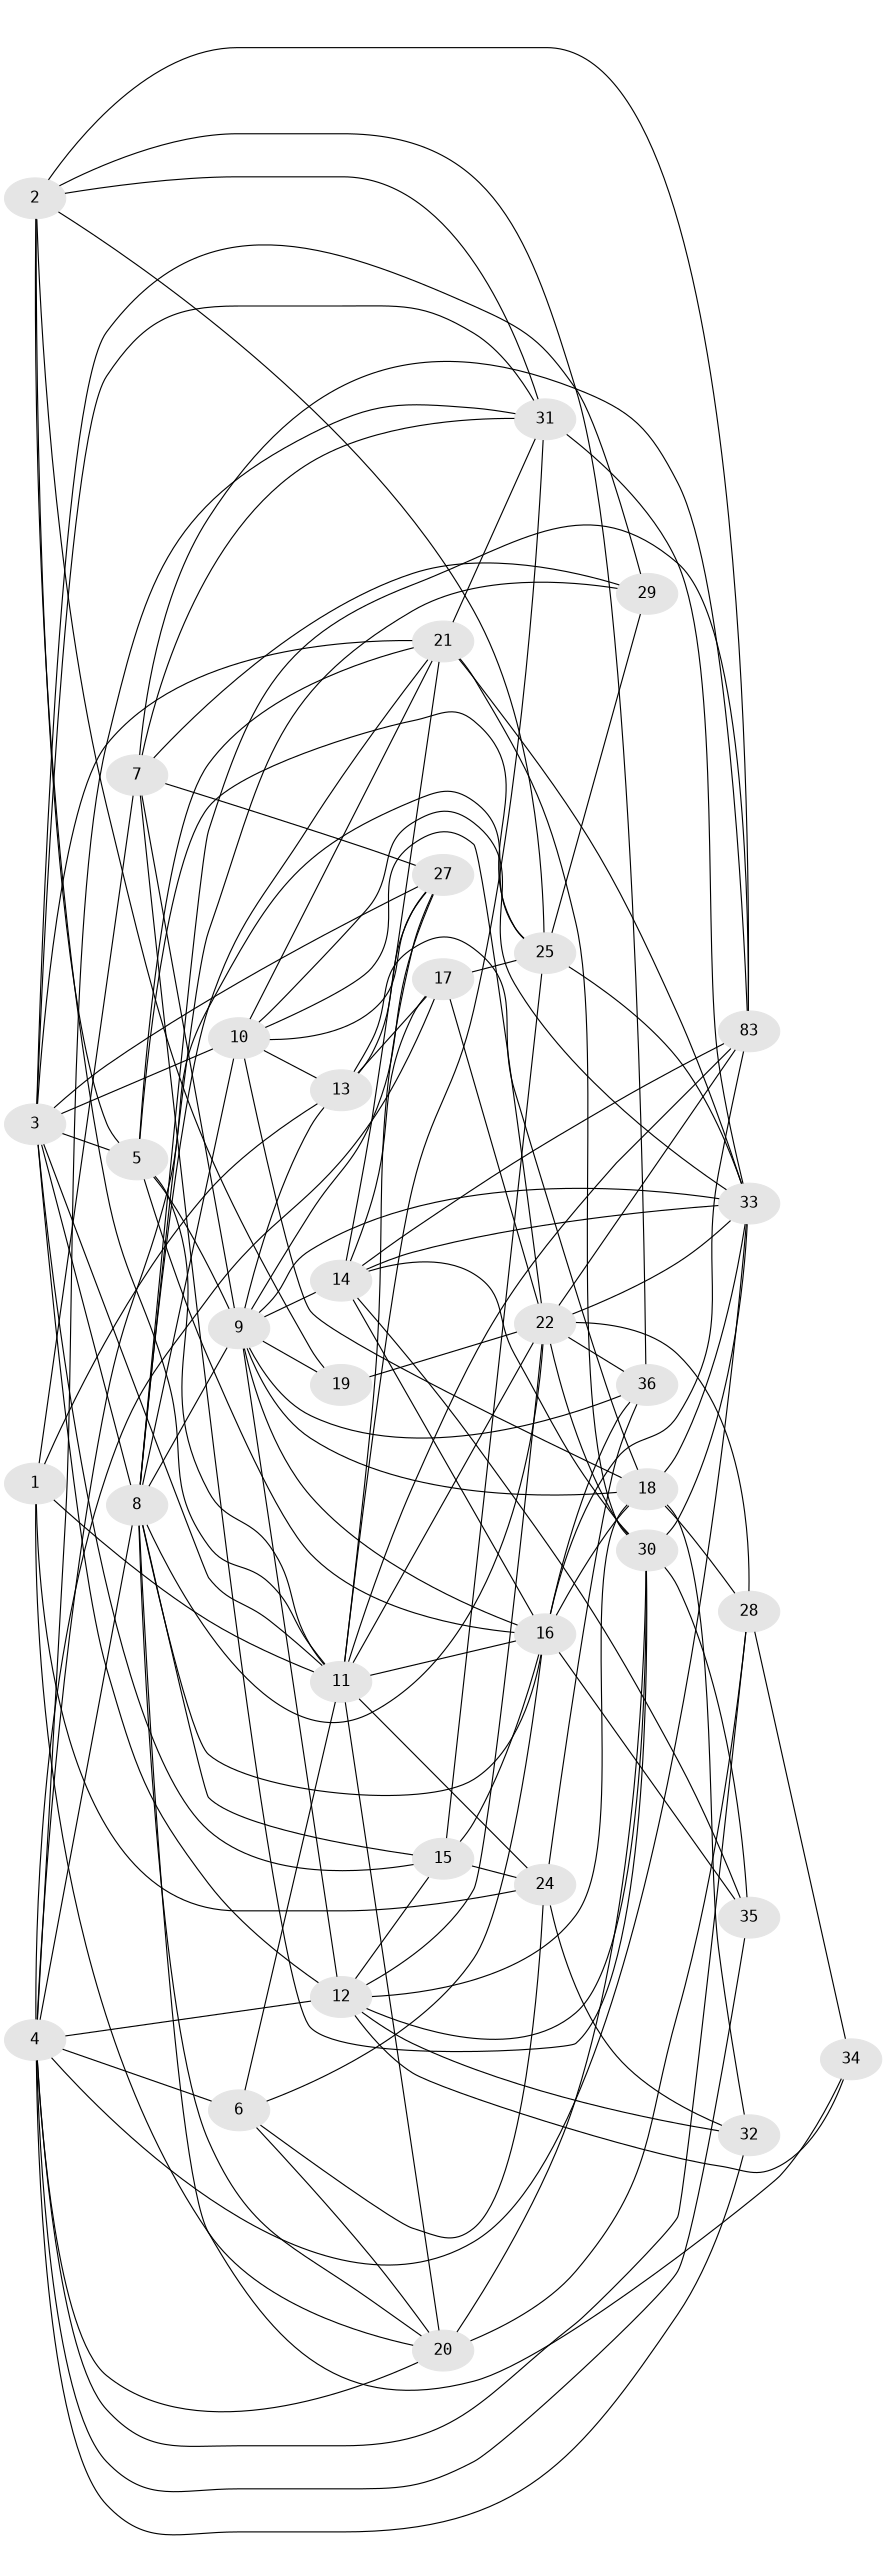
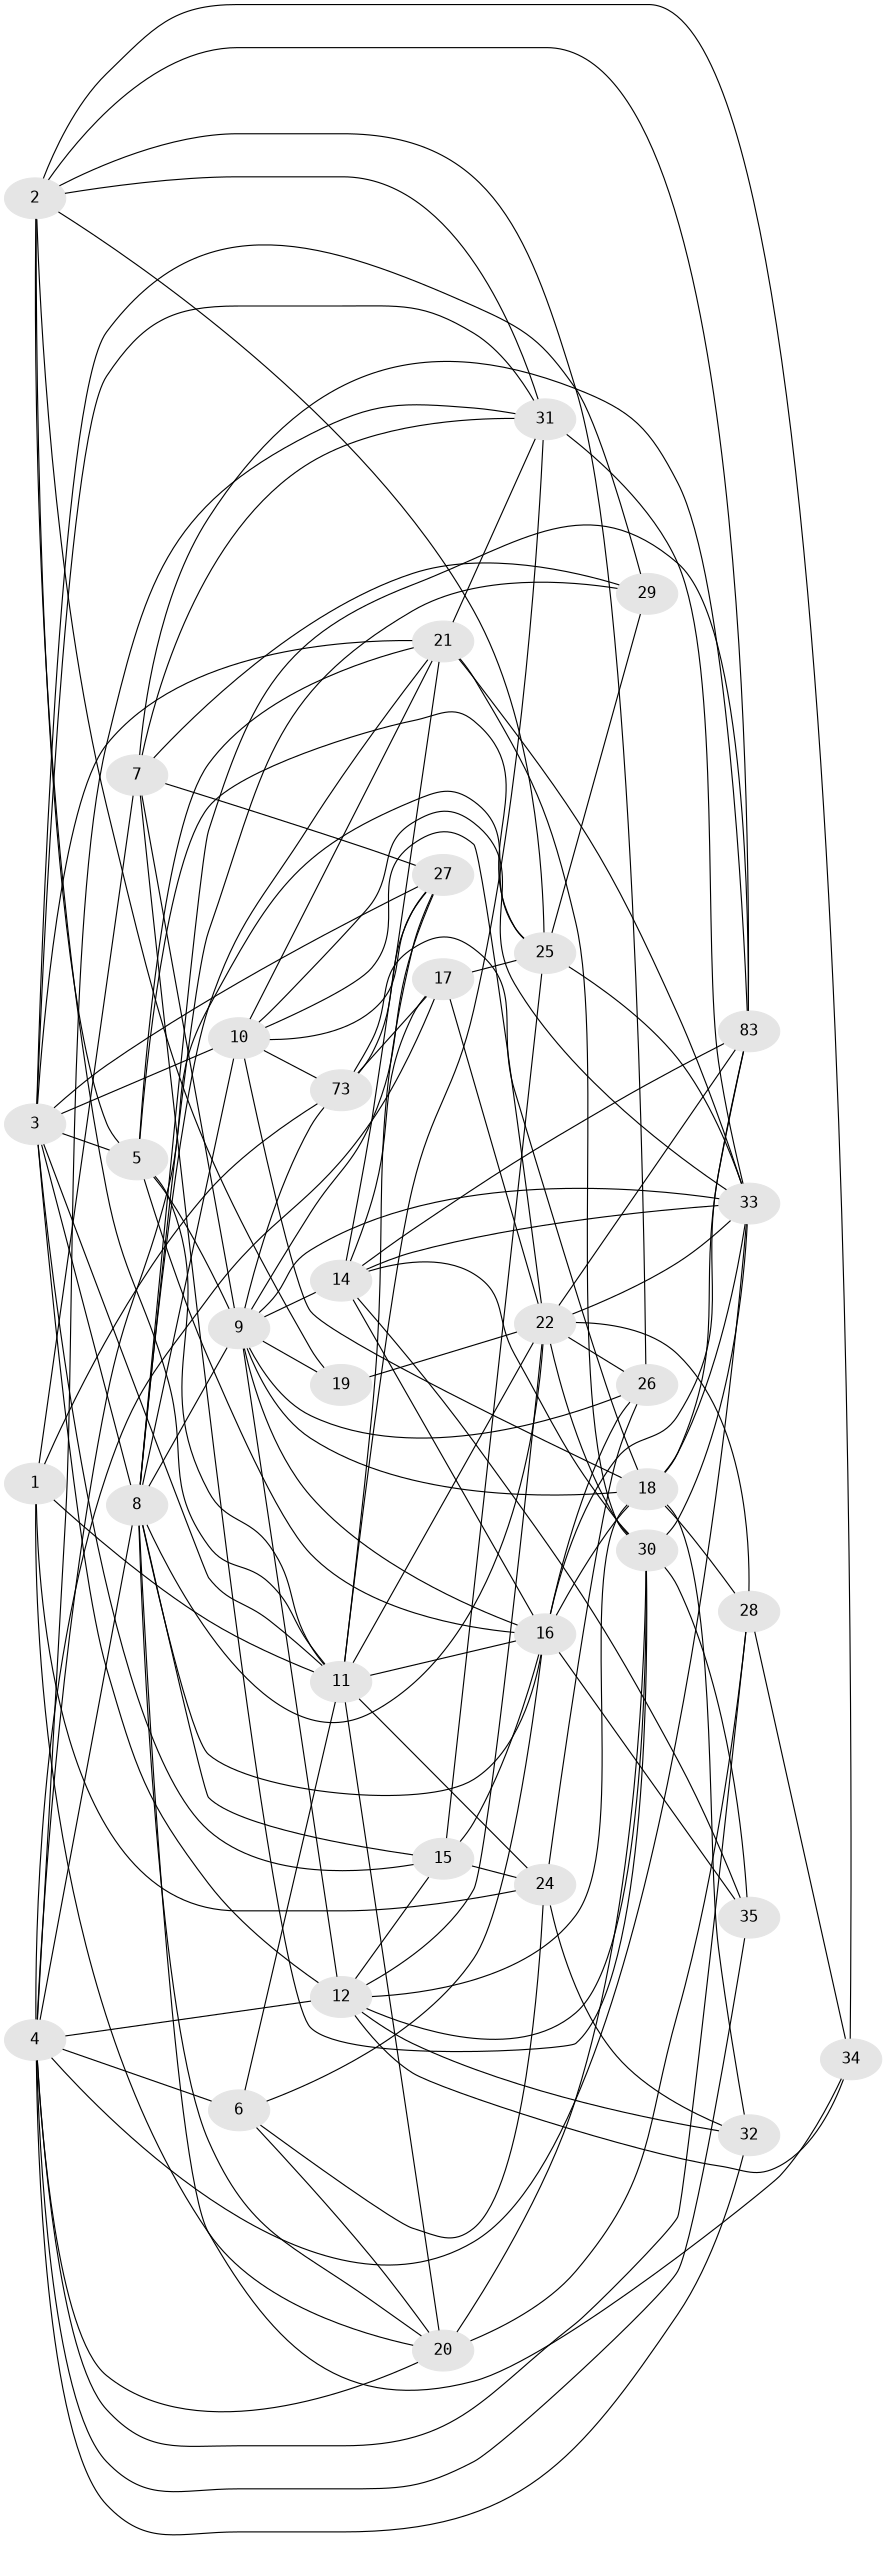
edge "2" -- "34": added
node "13": label "13" -> "73"
edge "83" -- "11": now "83" -- "18"
node "36": label "36" -> "26"
